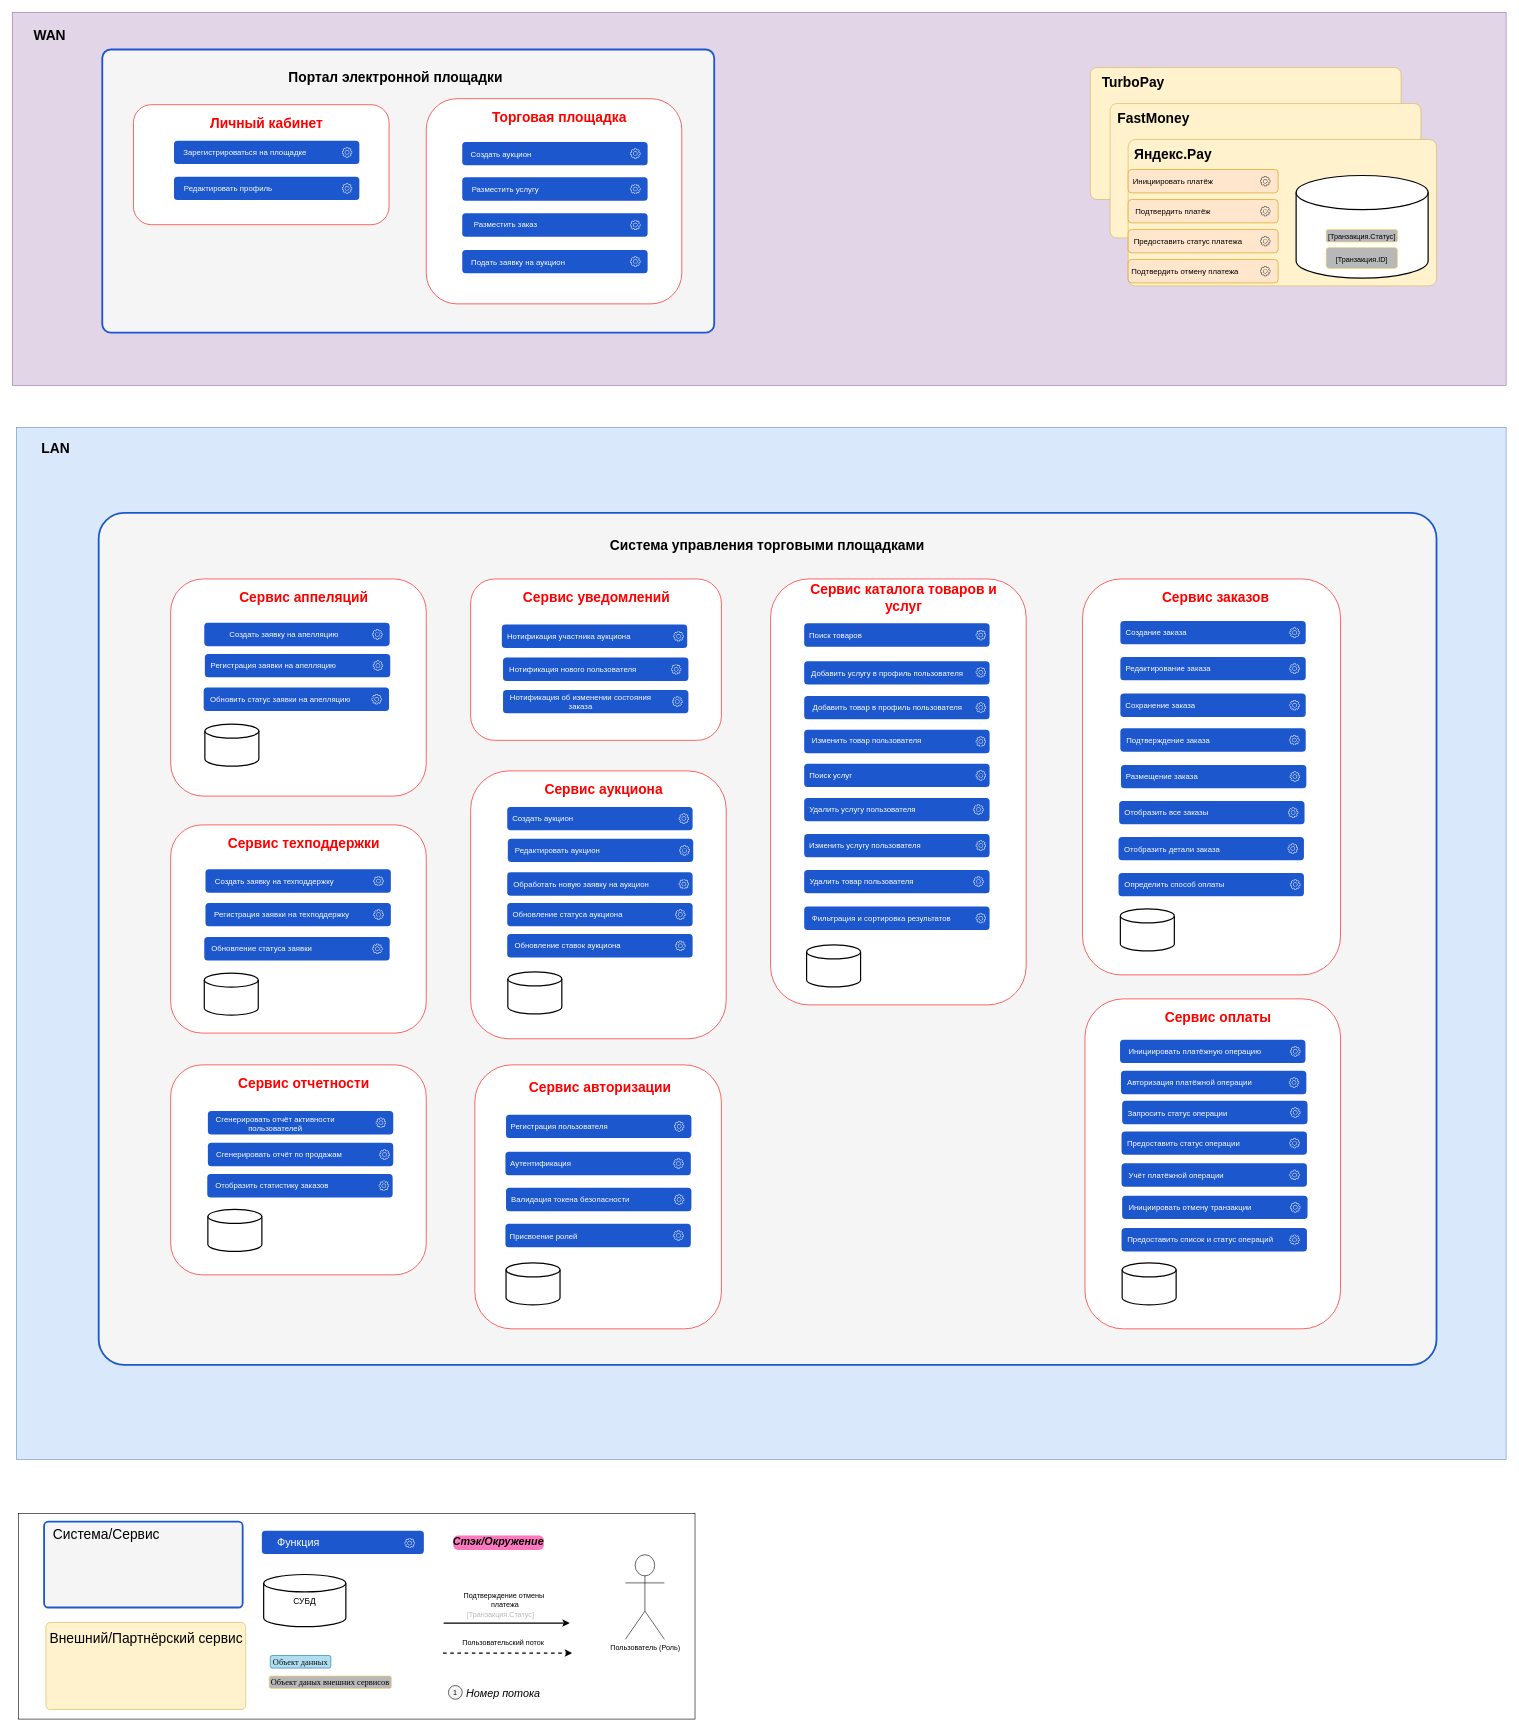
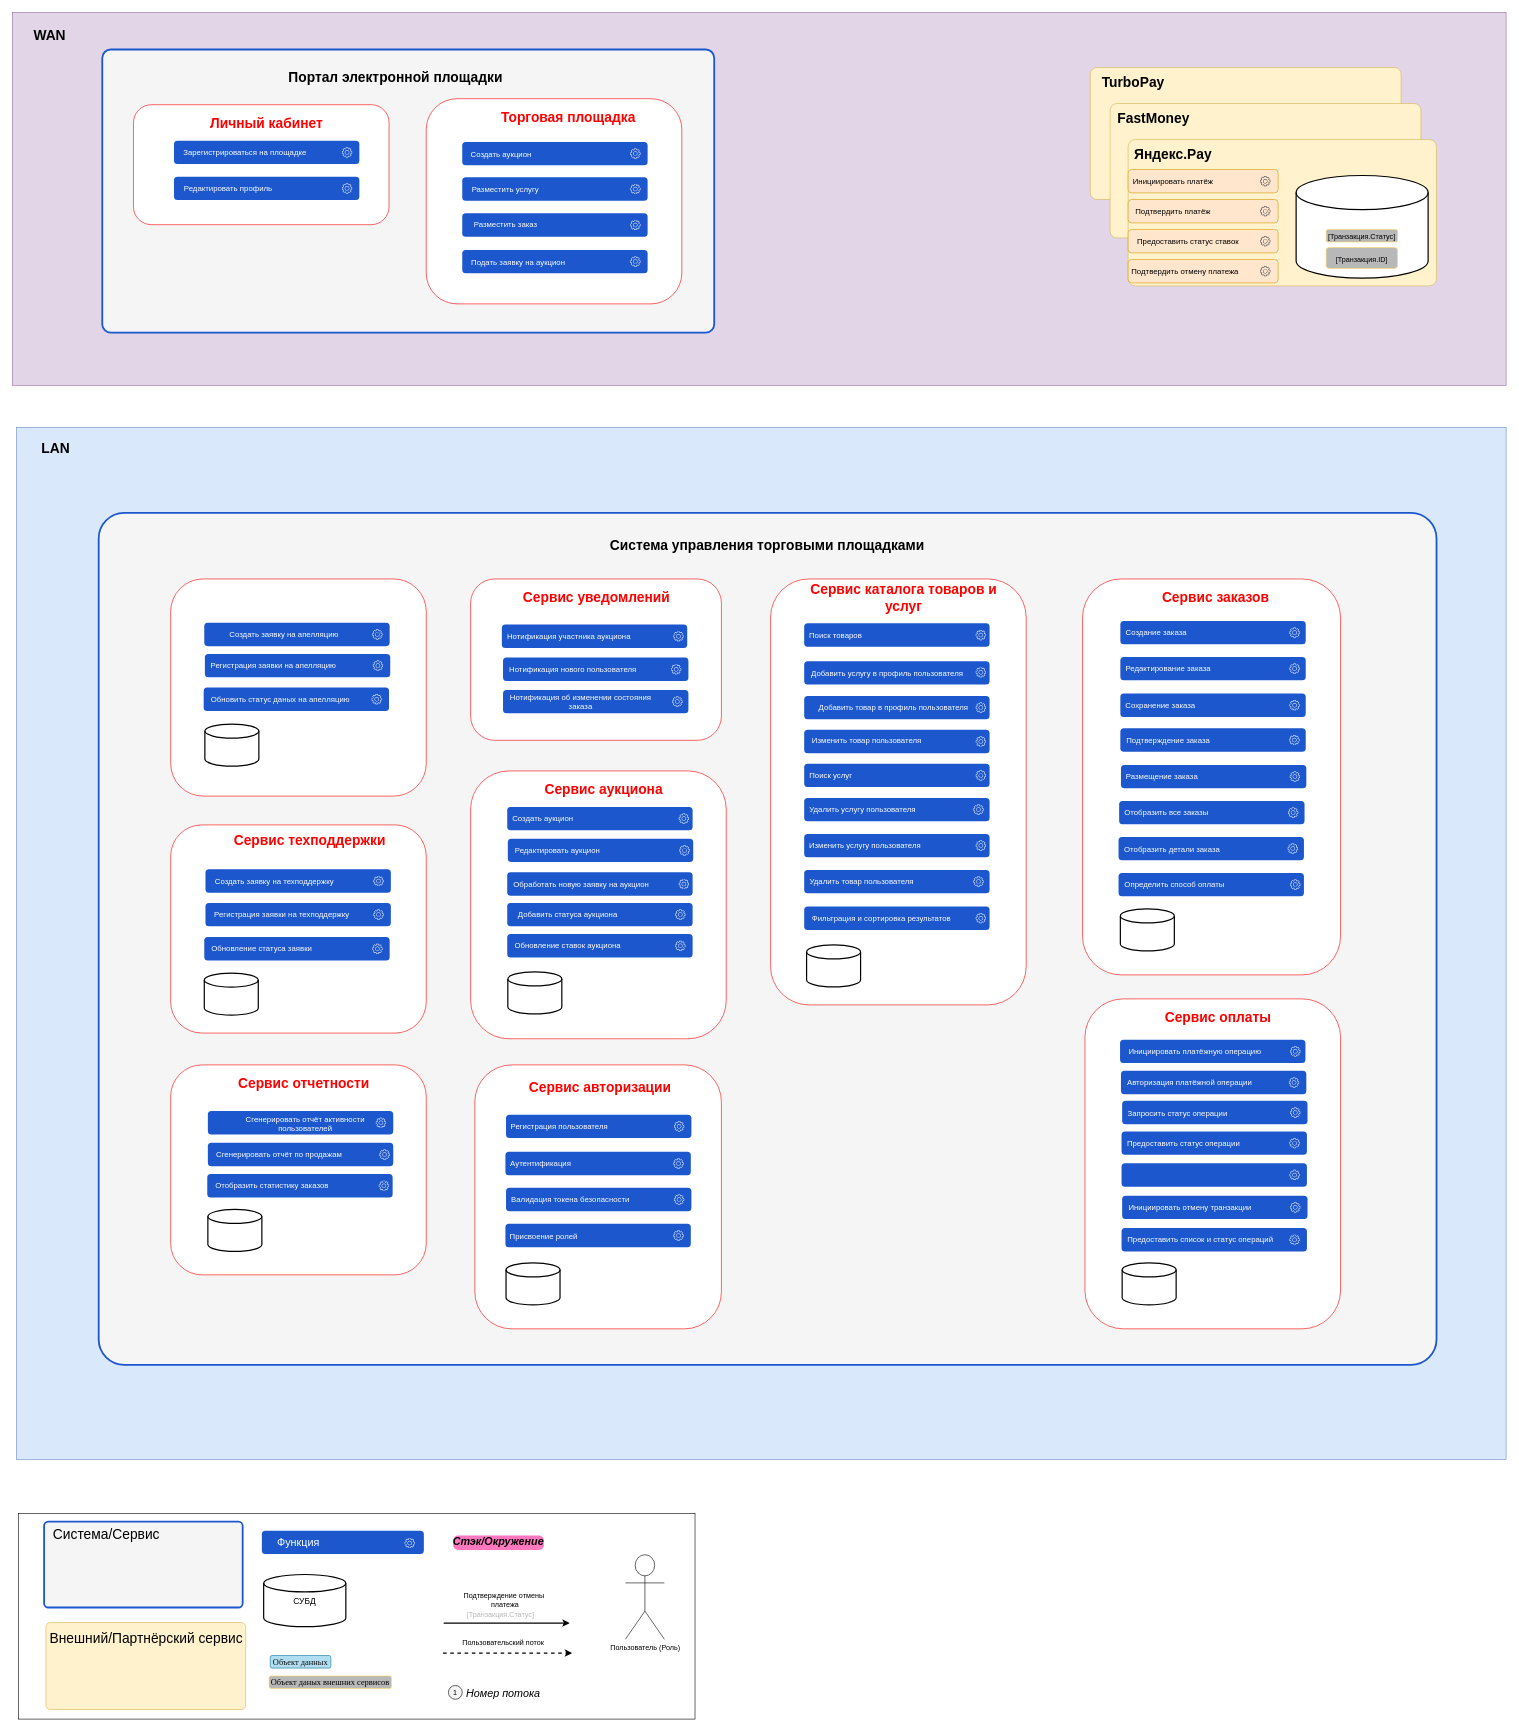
node "Торговая площадка": moved (560, 118) -> (569, 118)
node "Предоставить статус платежа": label "Предоставить статус платежа" -> "Предоставить статус ставок"
node "Сервис аппеляций": removed
node "Обновить статус заявки на апелляцию": label "Обновить статус заявки на апелляцию" -> "Обновить статус даных на апелляцию"
node "Добавить товар в профиль пользователя": moved (888, 707) -> (894, 707)
node "Сервис техподдержки": moved (304, 844) -> (310, 841)
node "Обновление статуса аукциона": label "Обновление статуса аукциона" -> "Добавить статуса аукциона"
node "Сгенерировать отчёт активности пользователей": moved (275, 1124) -> (305, 1124)
node "Учёт платёжной операции": removed
